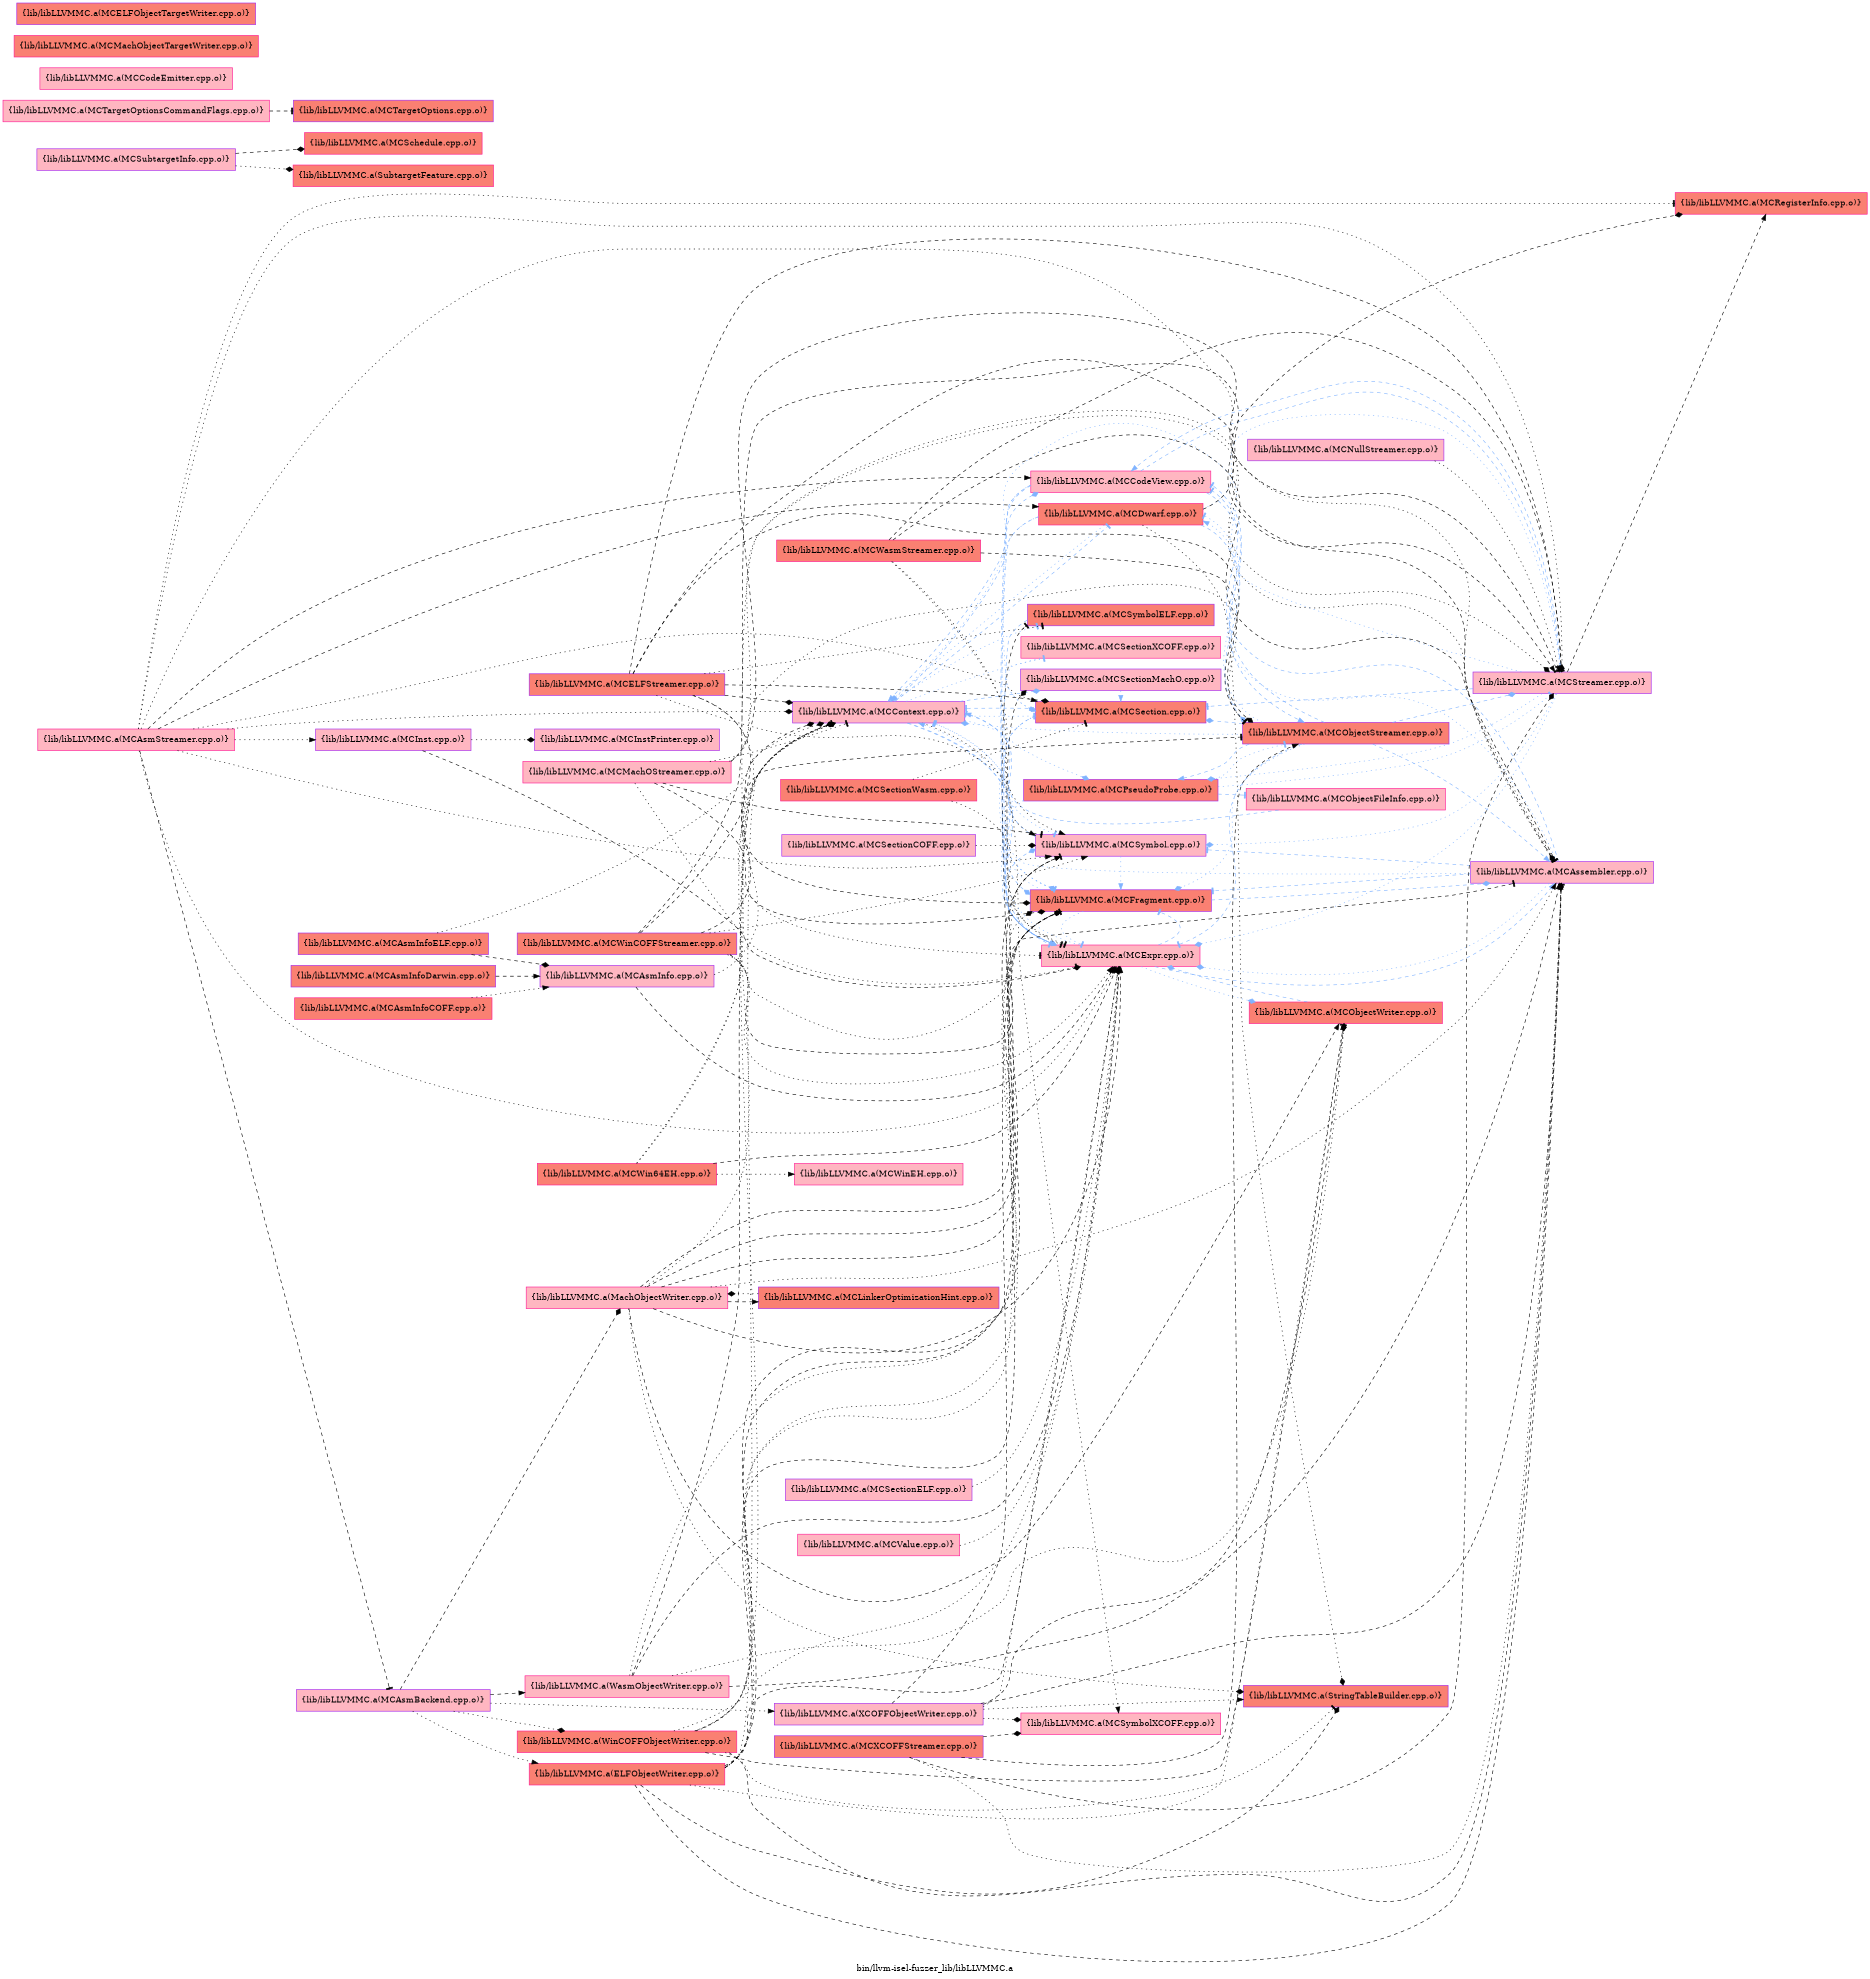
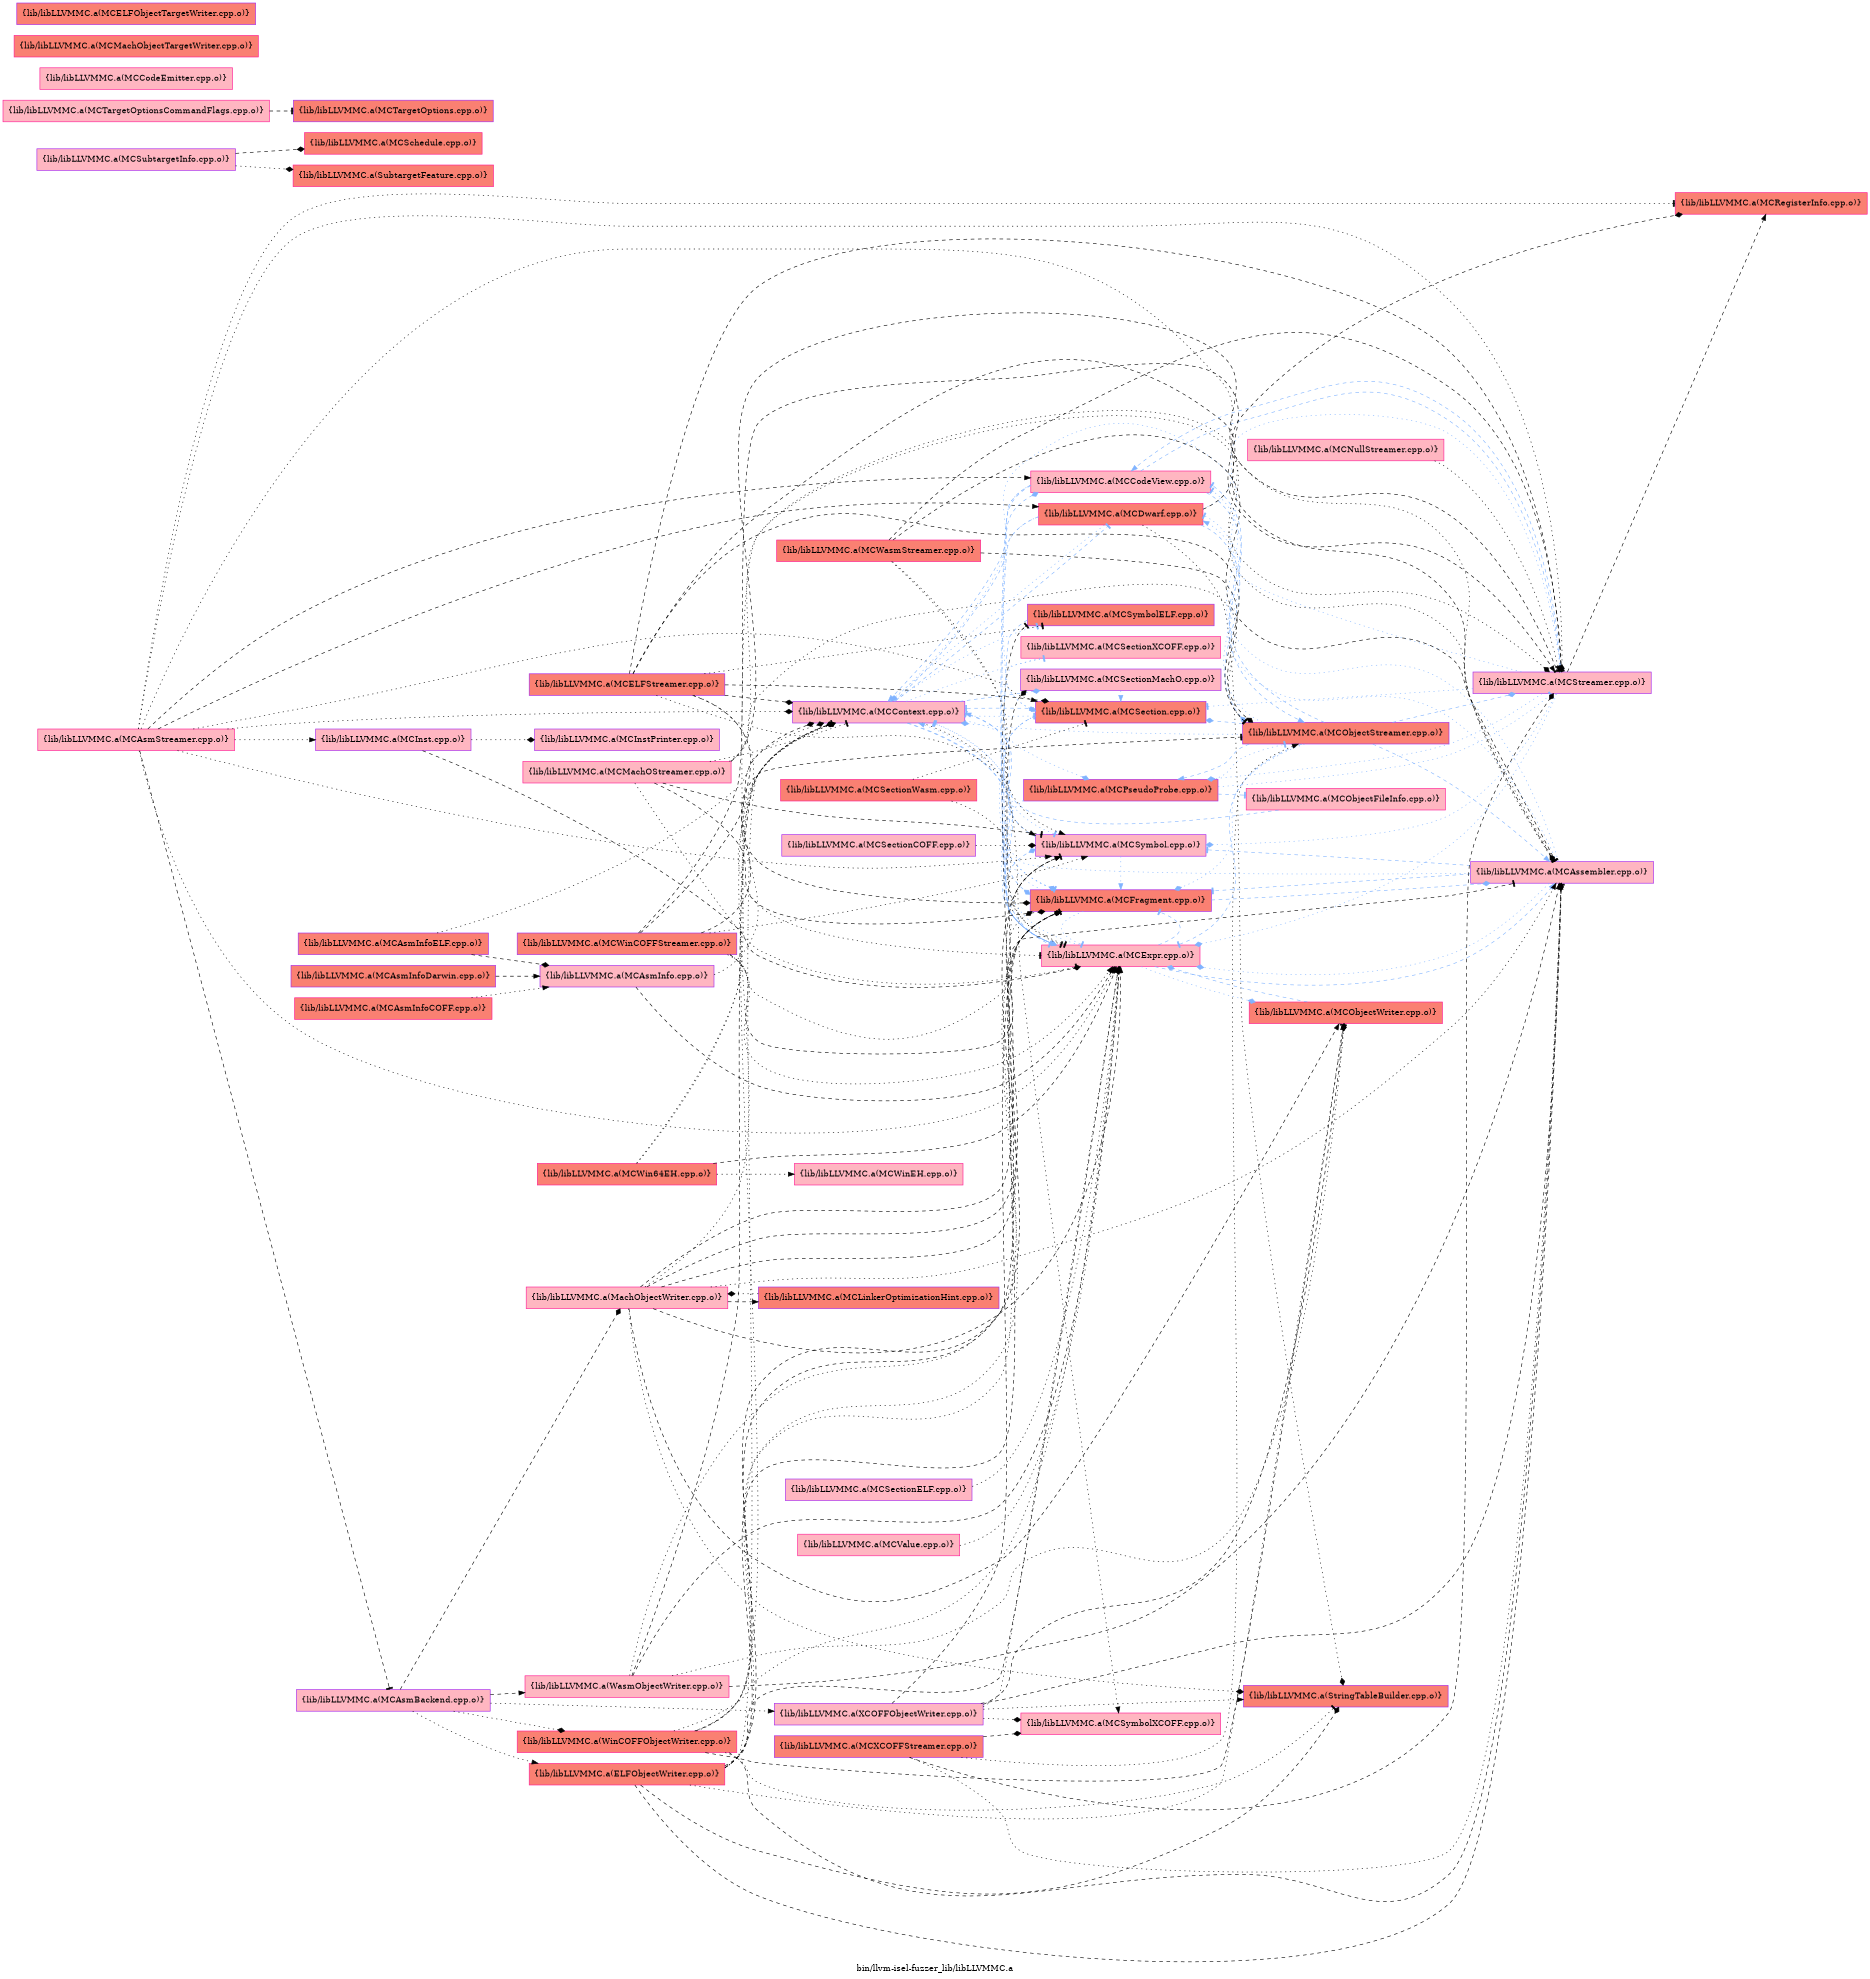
node "{lib/libLLVMMC.a(MCNullStreamer.cpp.o)}": color purple -> deeppink
edge "{lib/libLLVMMC.a(MCAssembler.cpp.o)}" -> "{lib/libLLVMMC.a(MCCodeView.cpp.o)}": style dashed -> dotted
edge "{lib/libLLVMMC.a(MCStreamer.cpp.o)}" -> "{lib/libLLVMMC.a(MCSection.cpp.o)}": style dashed -> dotted
edge "{lib/libLLVMMC.a(MCXCOFFStreamer.cpp.o)}" -> "{lib/libLLVMMC.a(MCObjectStreamer.cpp.o)}": style dashed -> dotted
